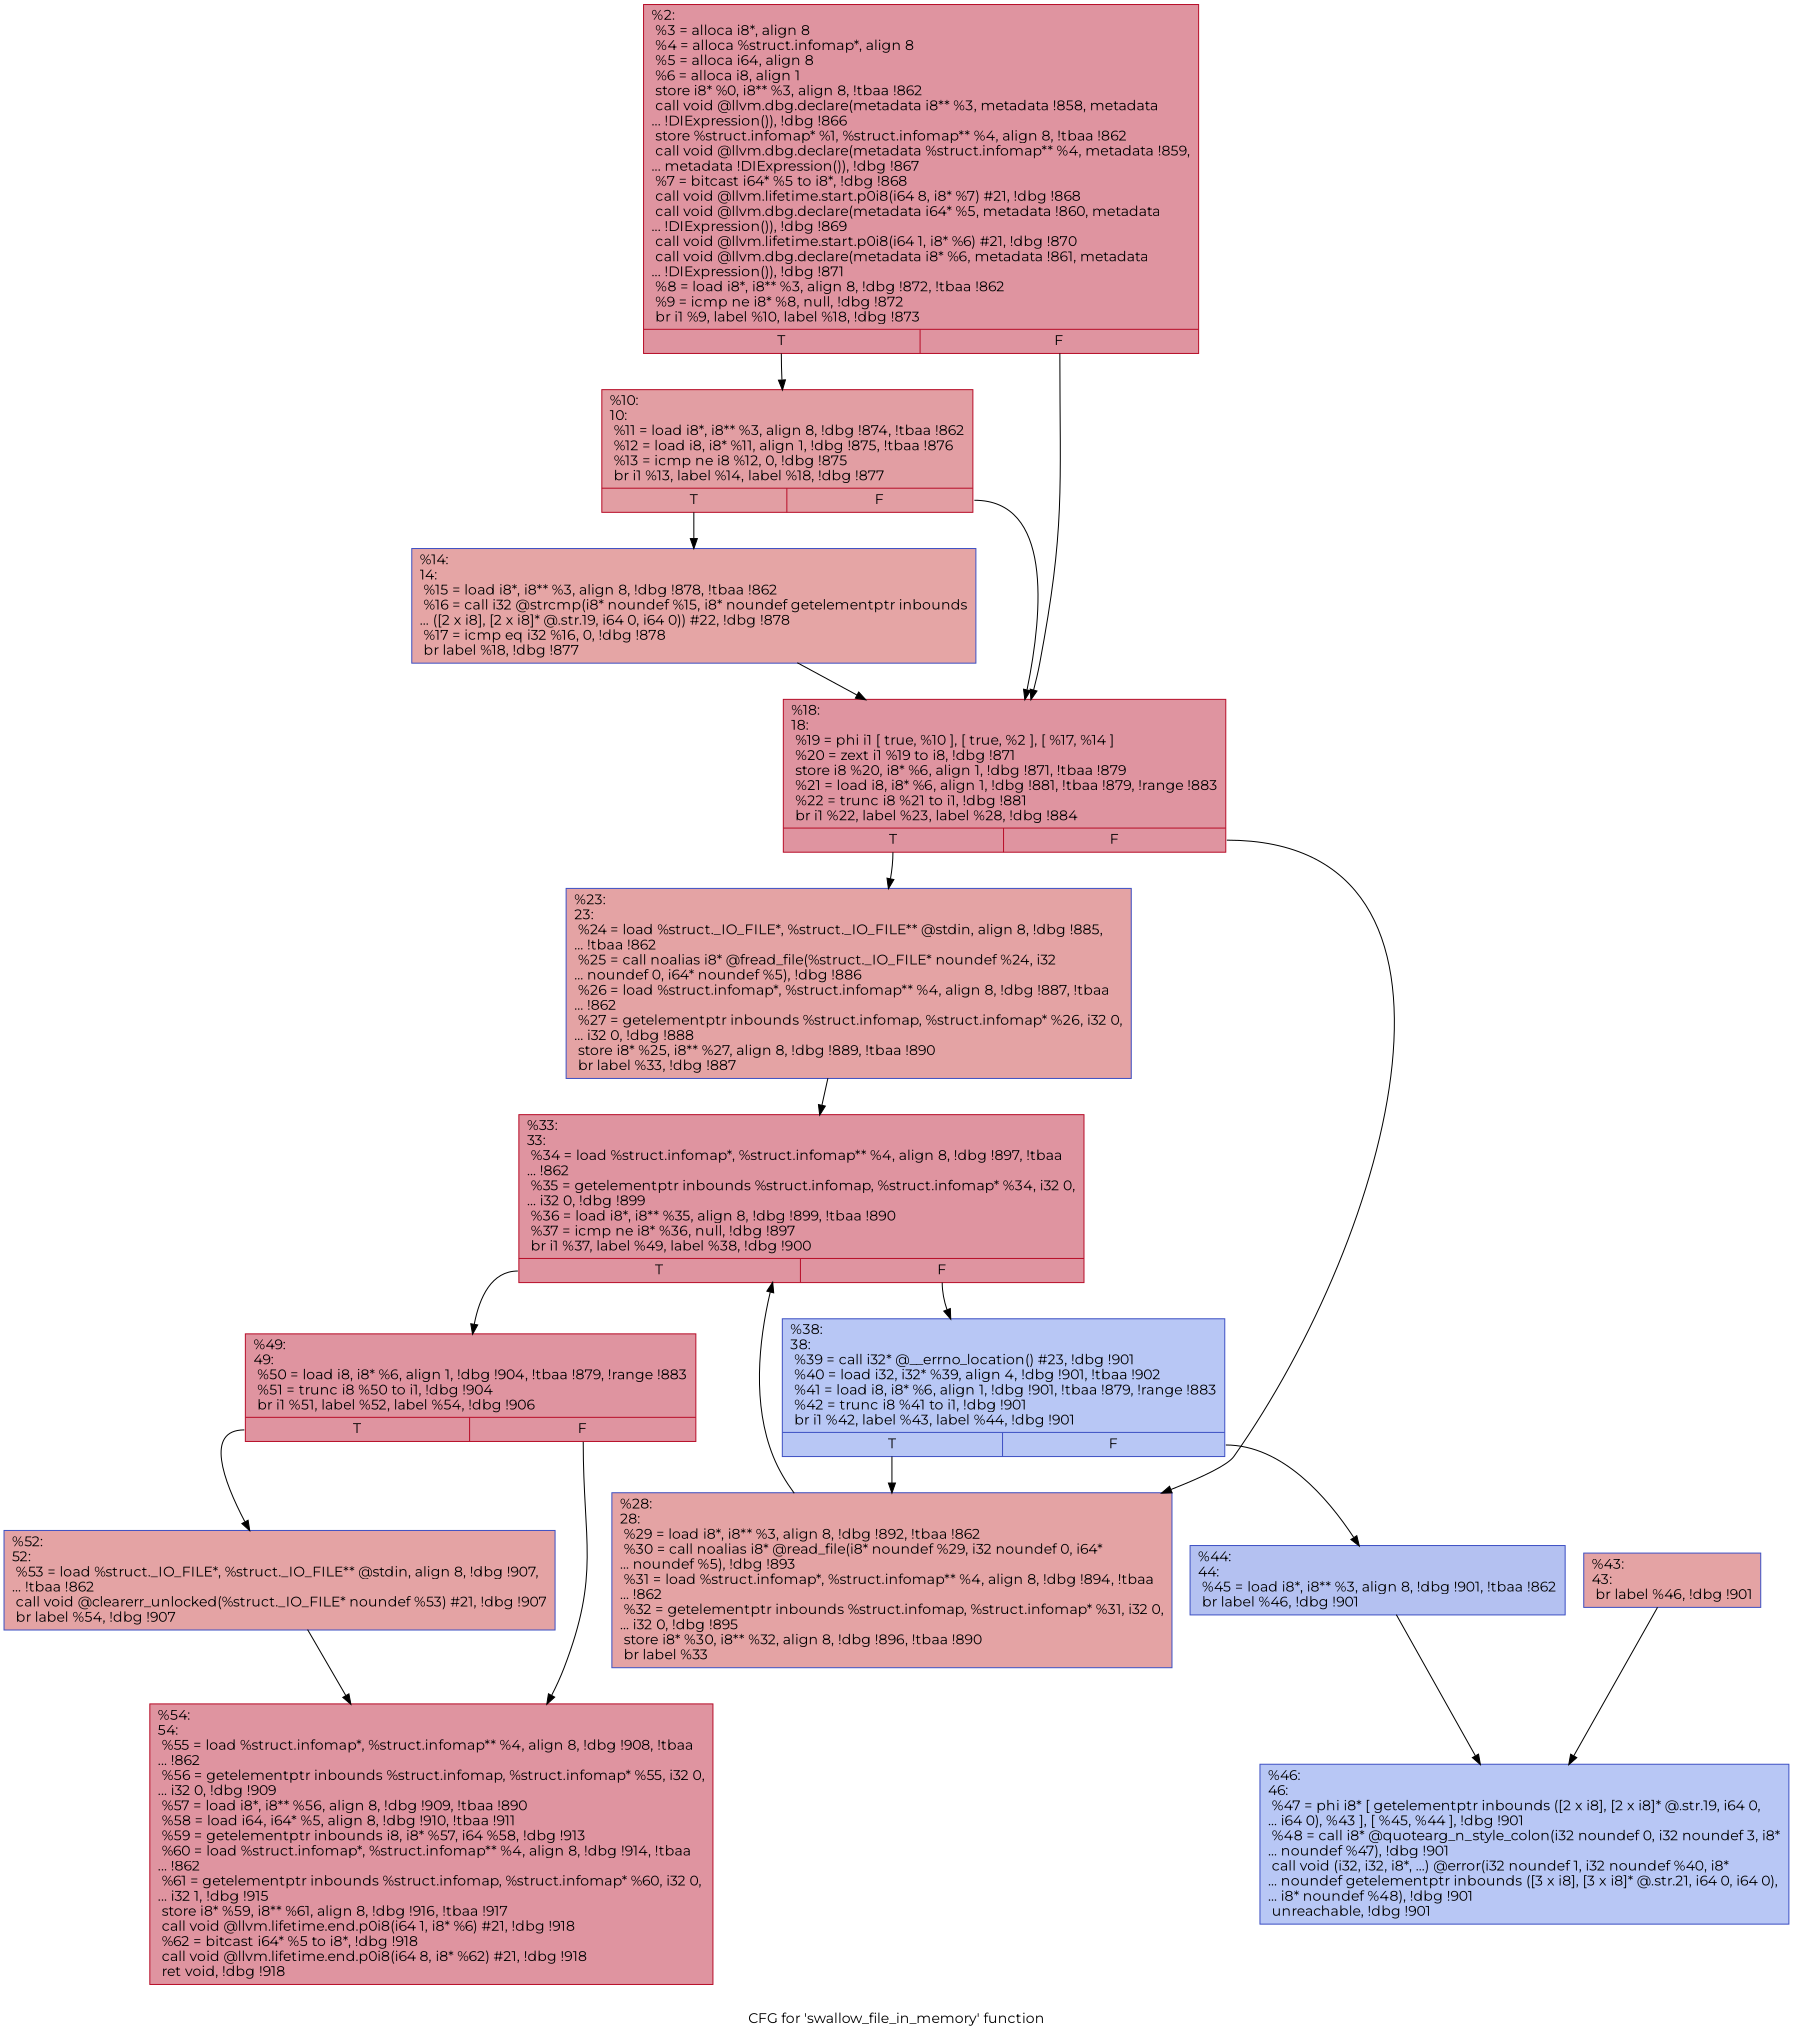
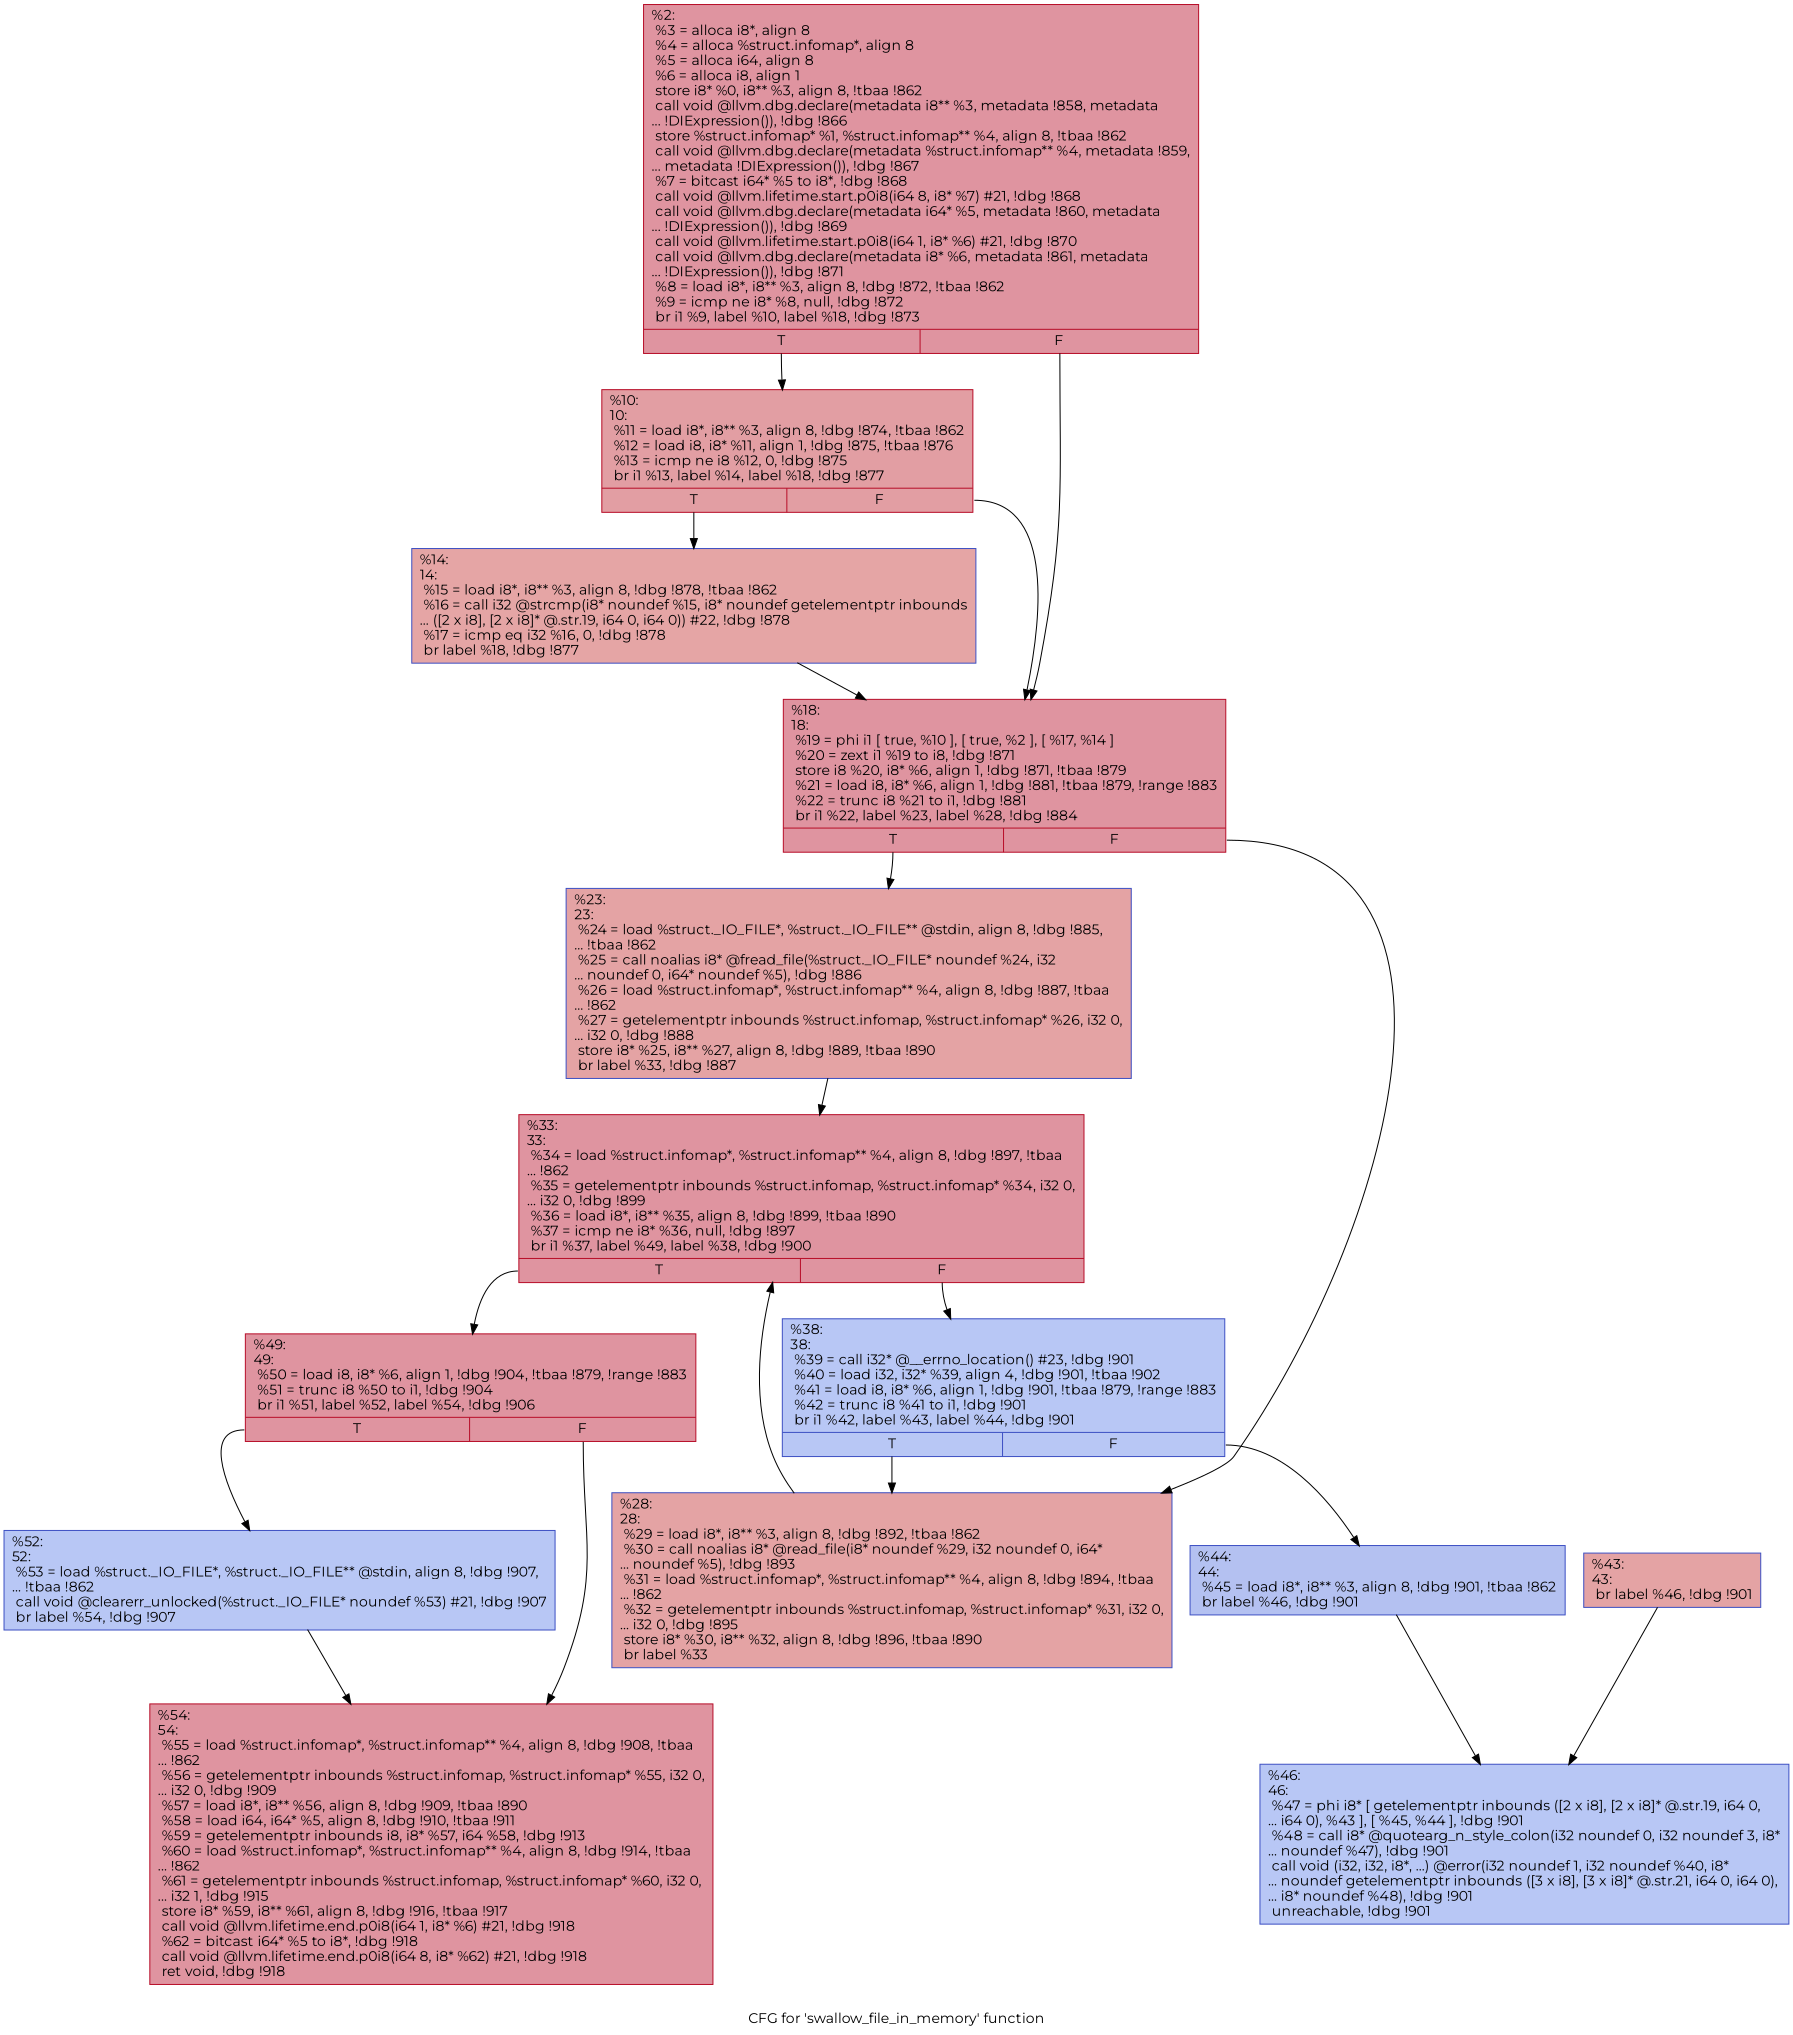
node "%52:": fillcolor #c32e3170 -> #5f7fe870
